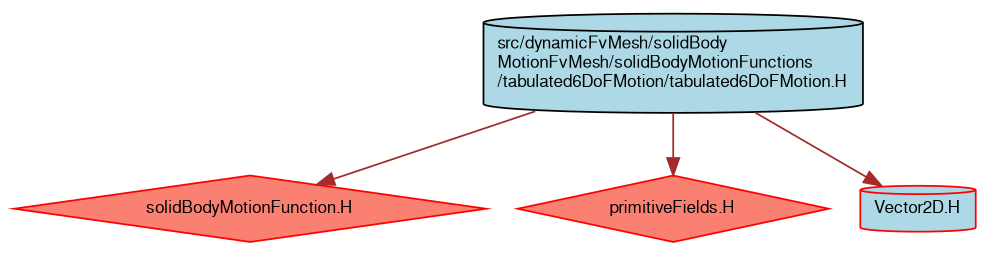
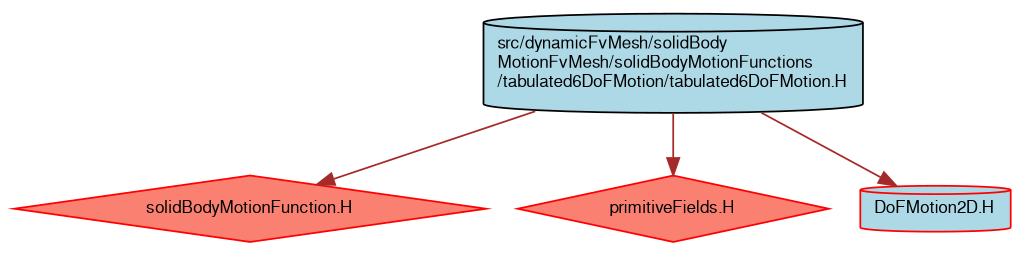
node "Vector2D.H": label "Vector2D.H" -> "DoFMotion2D.H"
